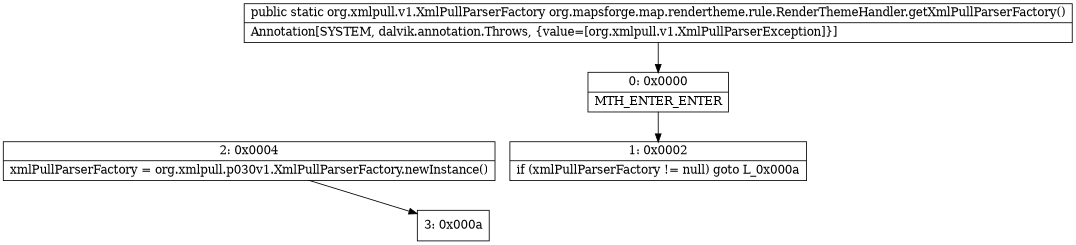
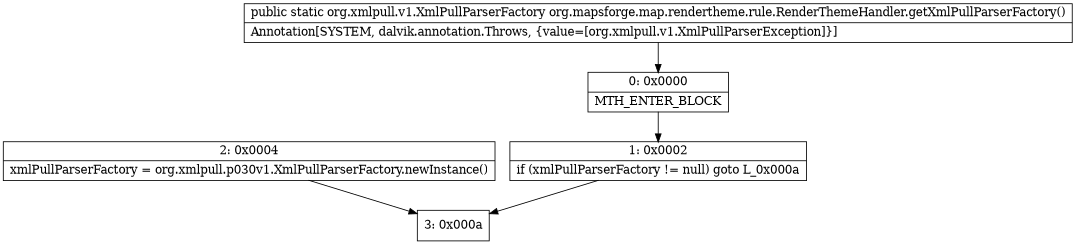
node "0: 0x0000": text "MTH_ENTER_ENTER" -> "MTH_ENTER_BLOCK"
edge "1: 0x0002" -> "3: 0x000a": added
